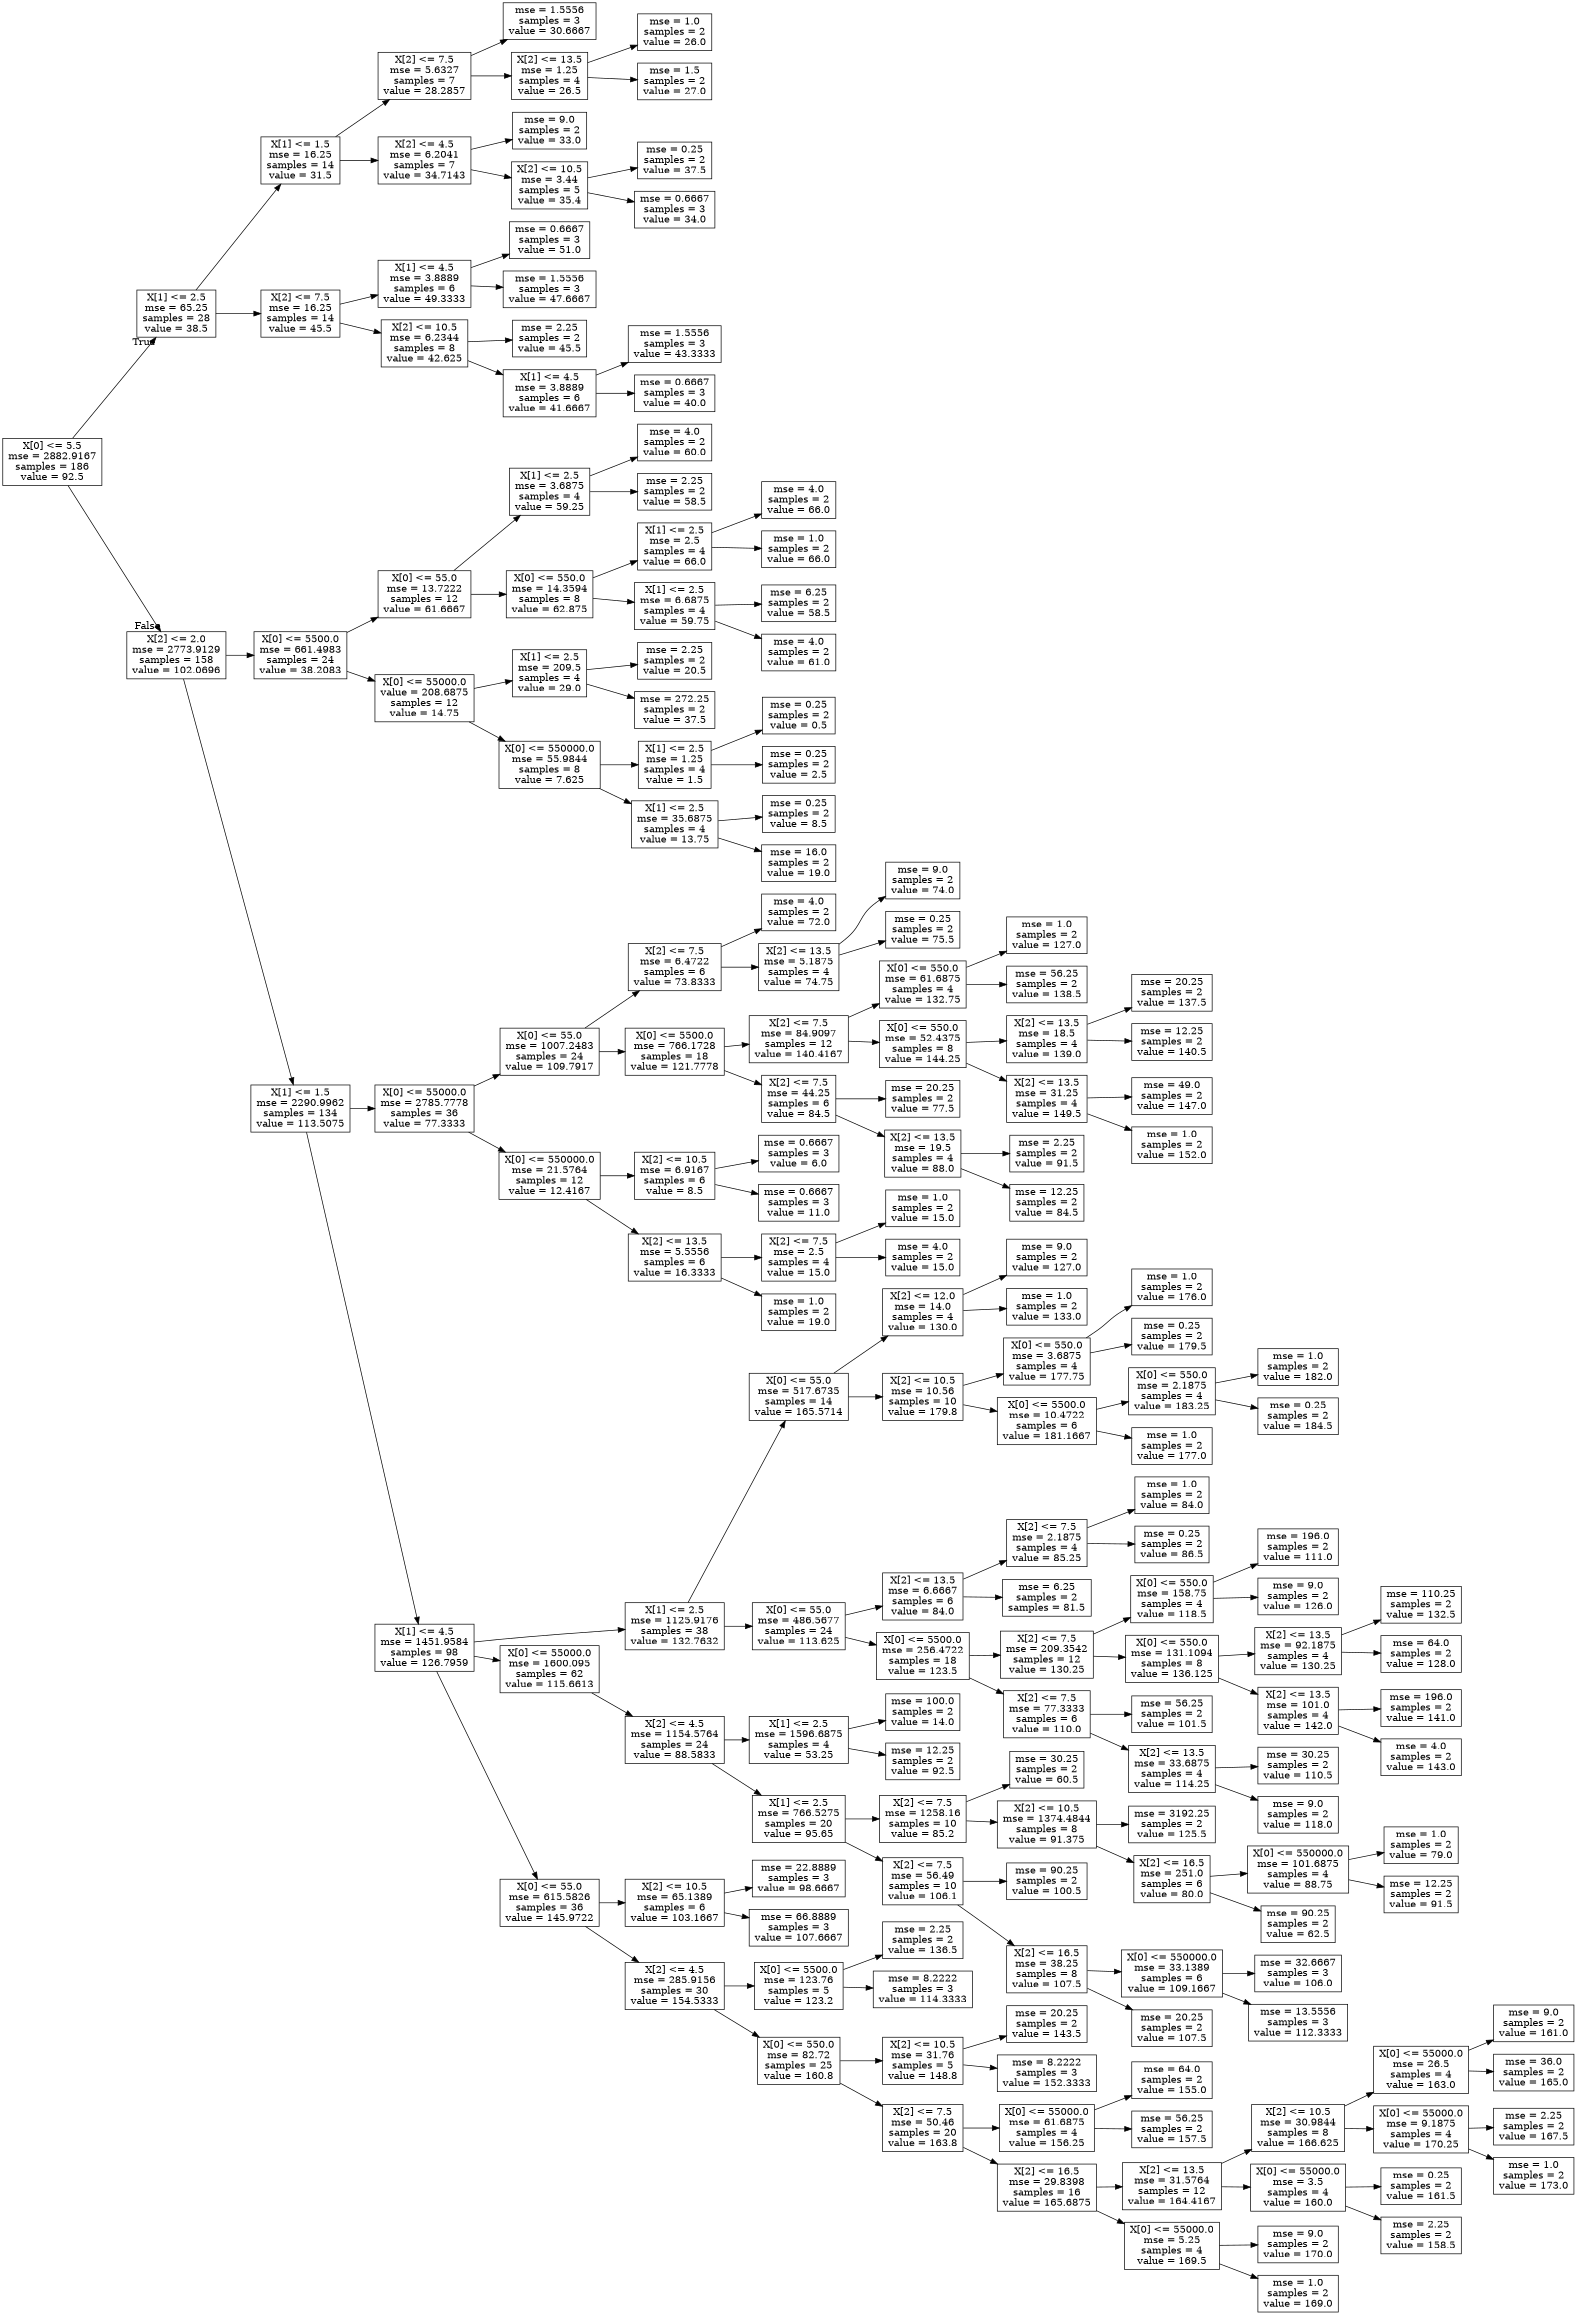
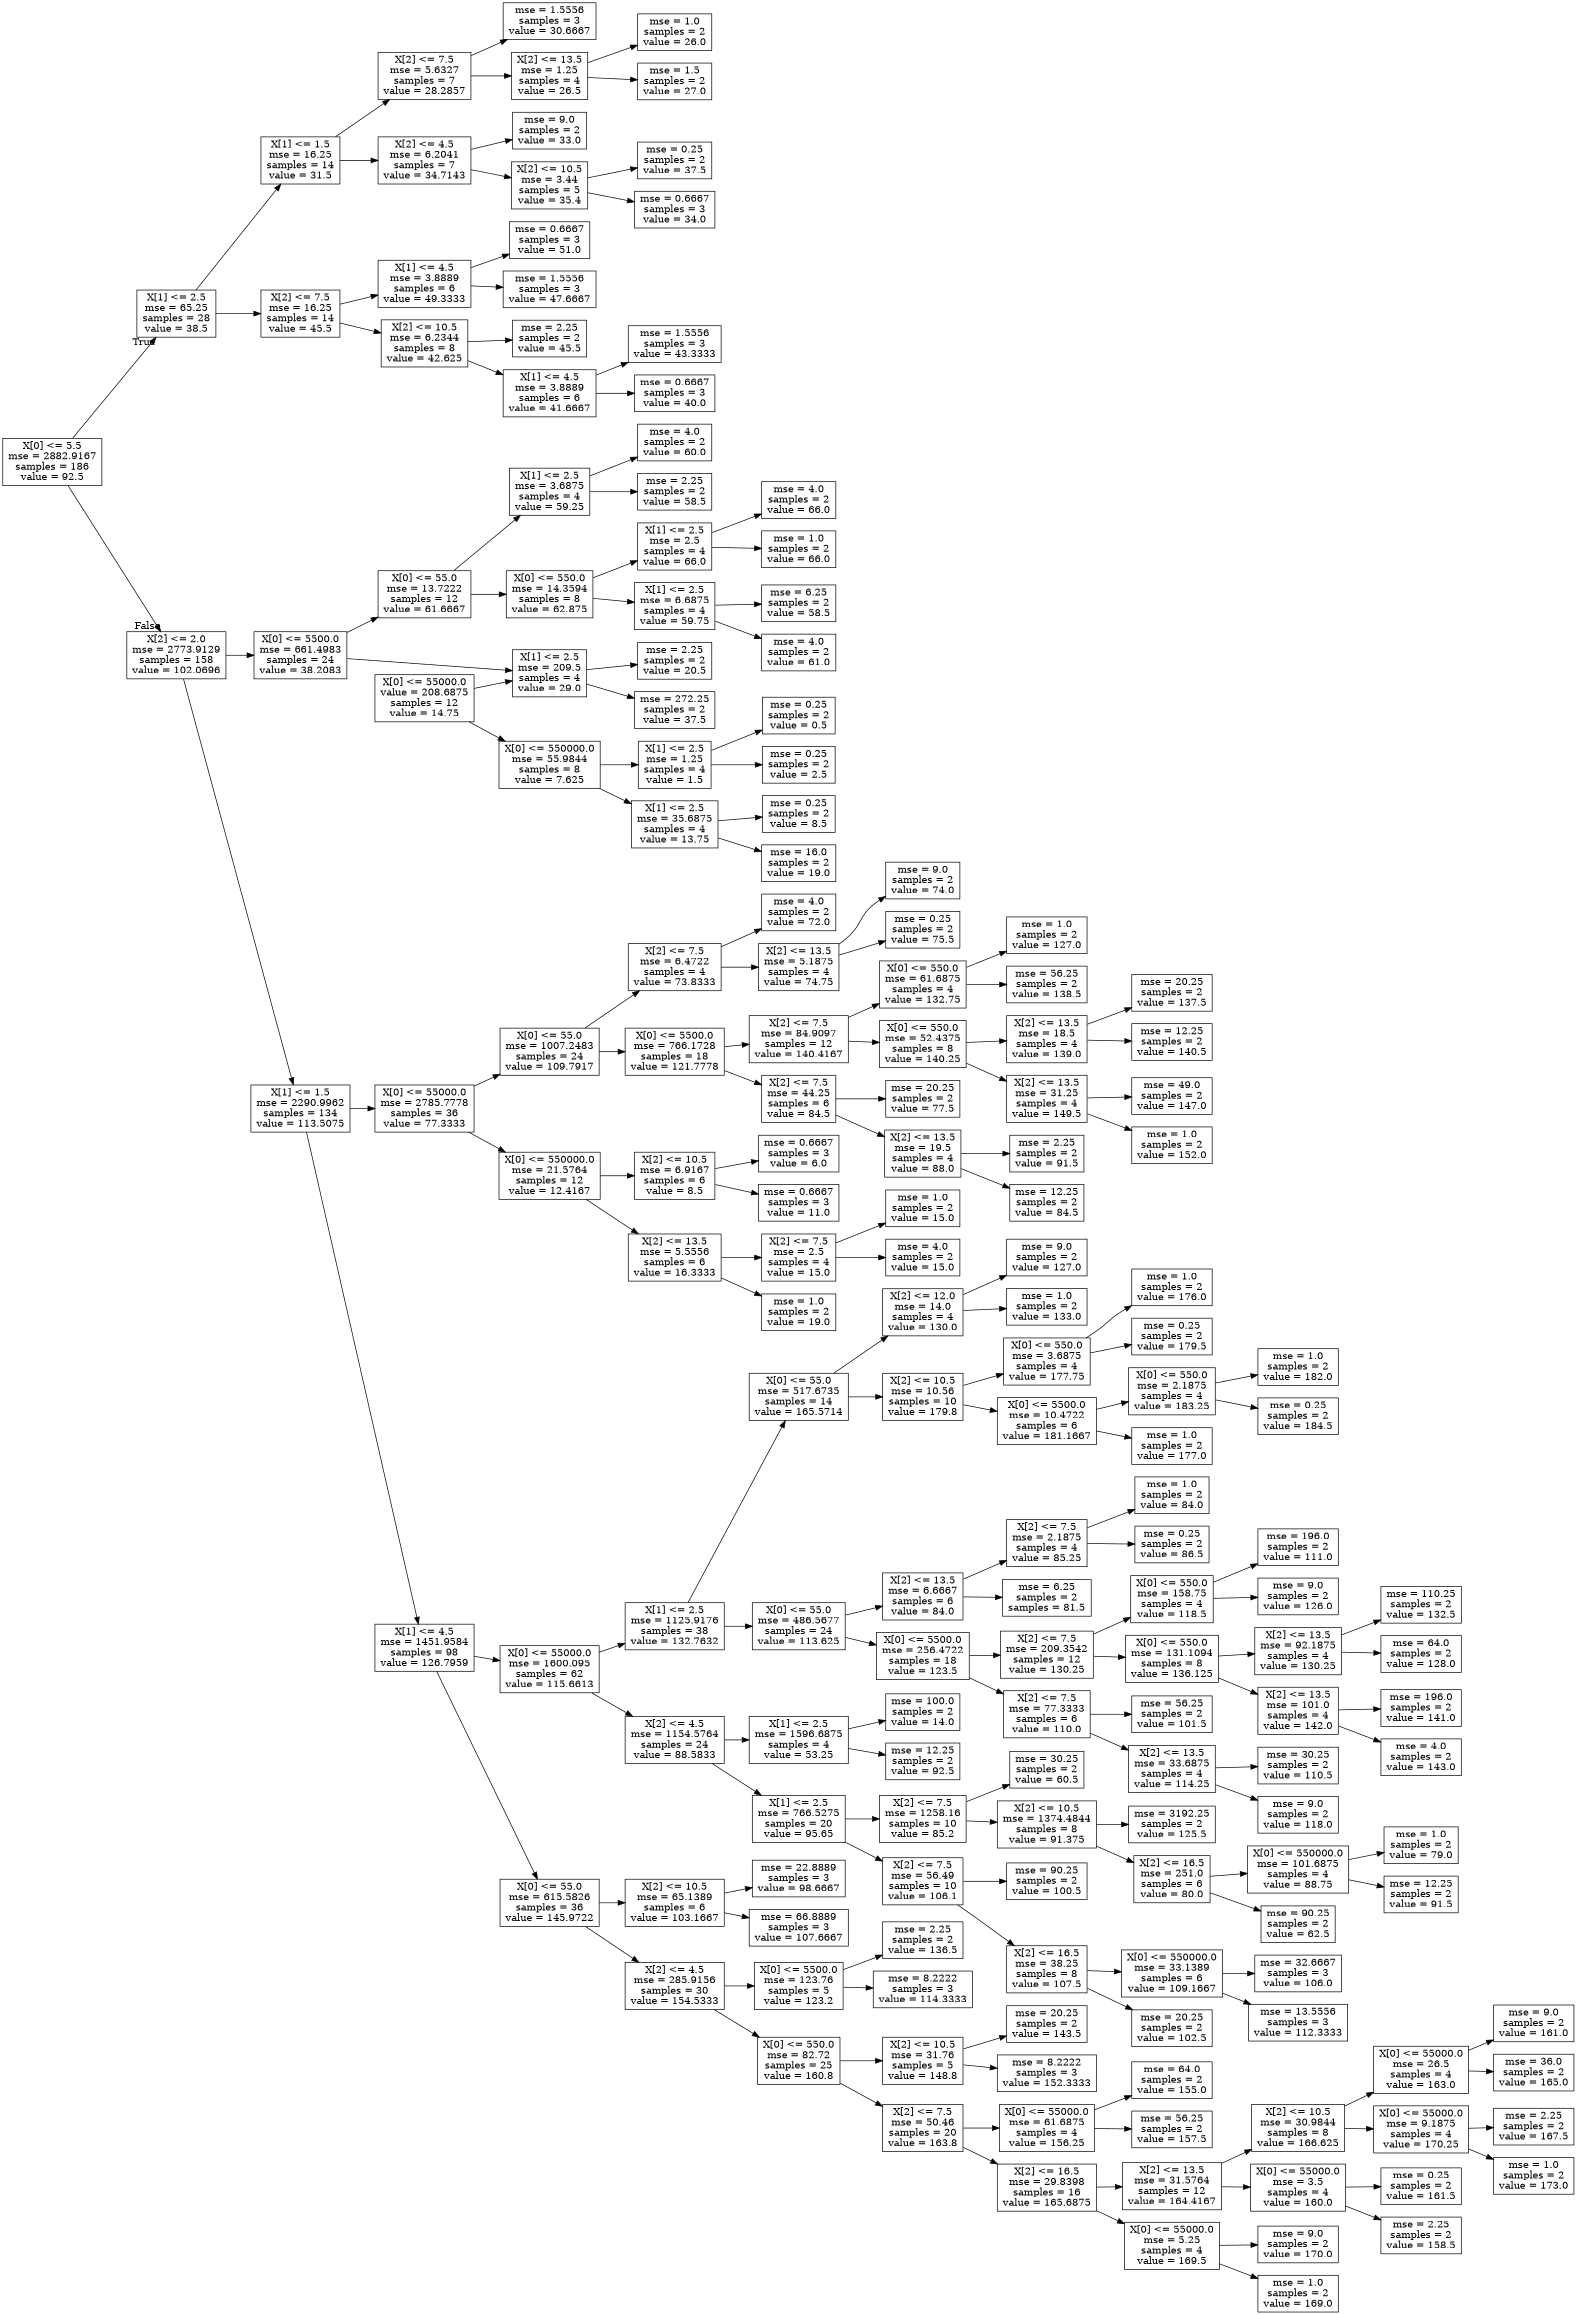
edge "X[0] <= 5500.0 mse = 661.4983 samples = 24 value = 38.2083" -> "X[0] <= 55000.0 value = 208.6875 samples = 12 value = 14.75": now "X[0] <= 5500.0 mse = 661.4983 samples = 24 value = 38.2083" -> "X[1] <= 2.5 mse = 209.5 samples = 4 value = 29.0"
node "X[2] <= 7.5 mse = 6.4722 samples = 6 value = 73.8333": label "X[2] <= 7.5 mse = 6.4722 samples = 6 value = 73.8333" -> "X[2] <= 7.5 mse = 6.4722 samples = 4 value = 73.8333"
node "X[0] <= 550.0 mse = 52.4375 samples = 8 value = 144.25": label "X[0] <= 550.0 mse = 52.4375 samples = 8 value = 144.25" -> "X[0] <= 550.0 mse = 52.4375 samples = 8 value = 140.25"
edge "X[1] <= 4.5 mse = 1451.9584 samples = 98 value = 126.7959" -> "X[1] <= 2.5 mse = 1125.9176 samples = 38 value = 132.7632": now "X[0] <= 55000.0 mse = 1600.095 samples = 62 value = 115.6613" -> "X[1] <= 2.5 mse = 1125.9176 samples = 38 value = 132.7632"
node "mse = 20.25 samples = 2 value = 107.5": label "mse = 20.25 samples = 2 value = 107.5" -> "mse = 20.25 samples = 2 value = 102.5"
